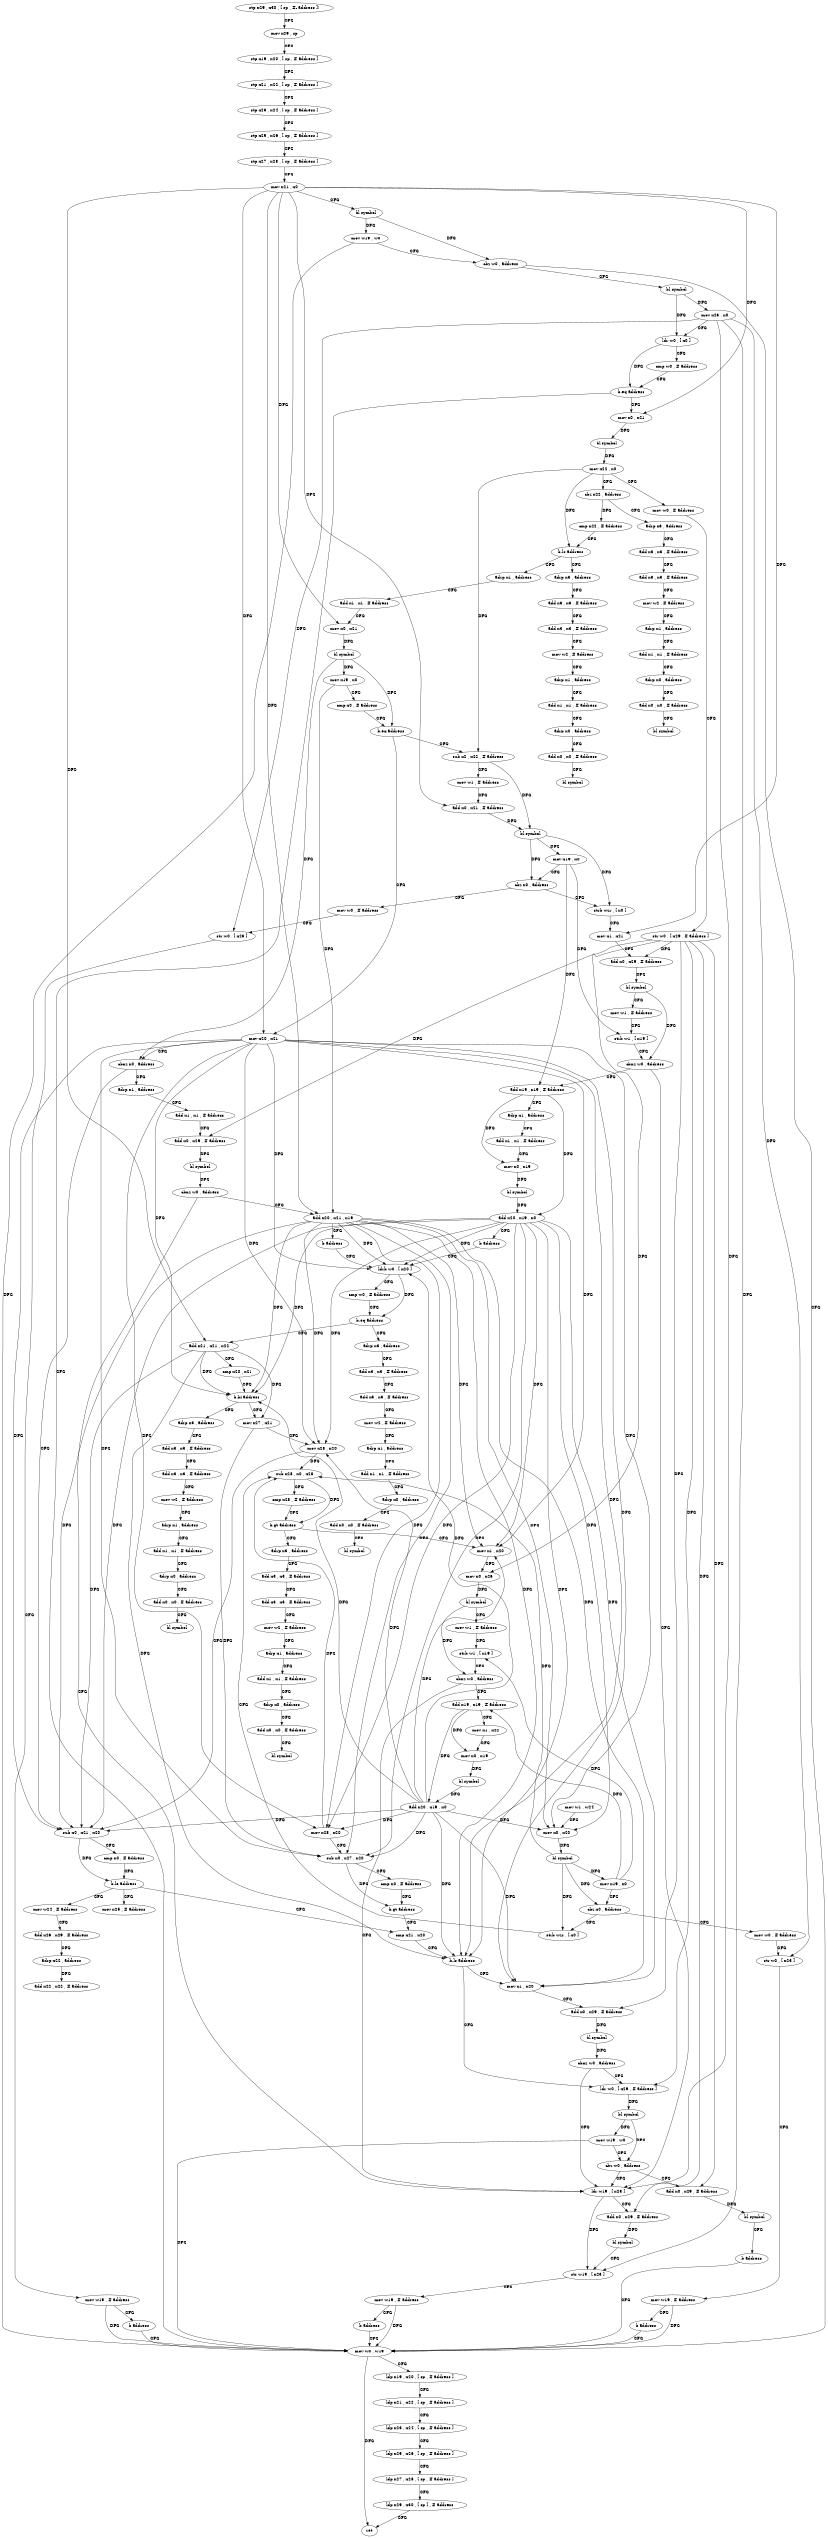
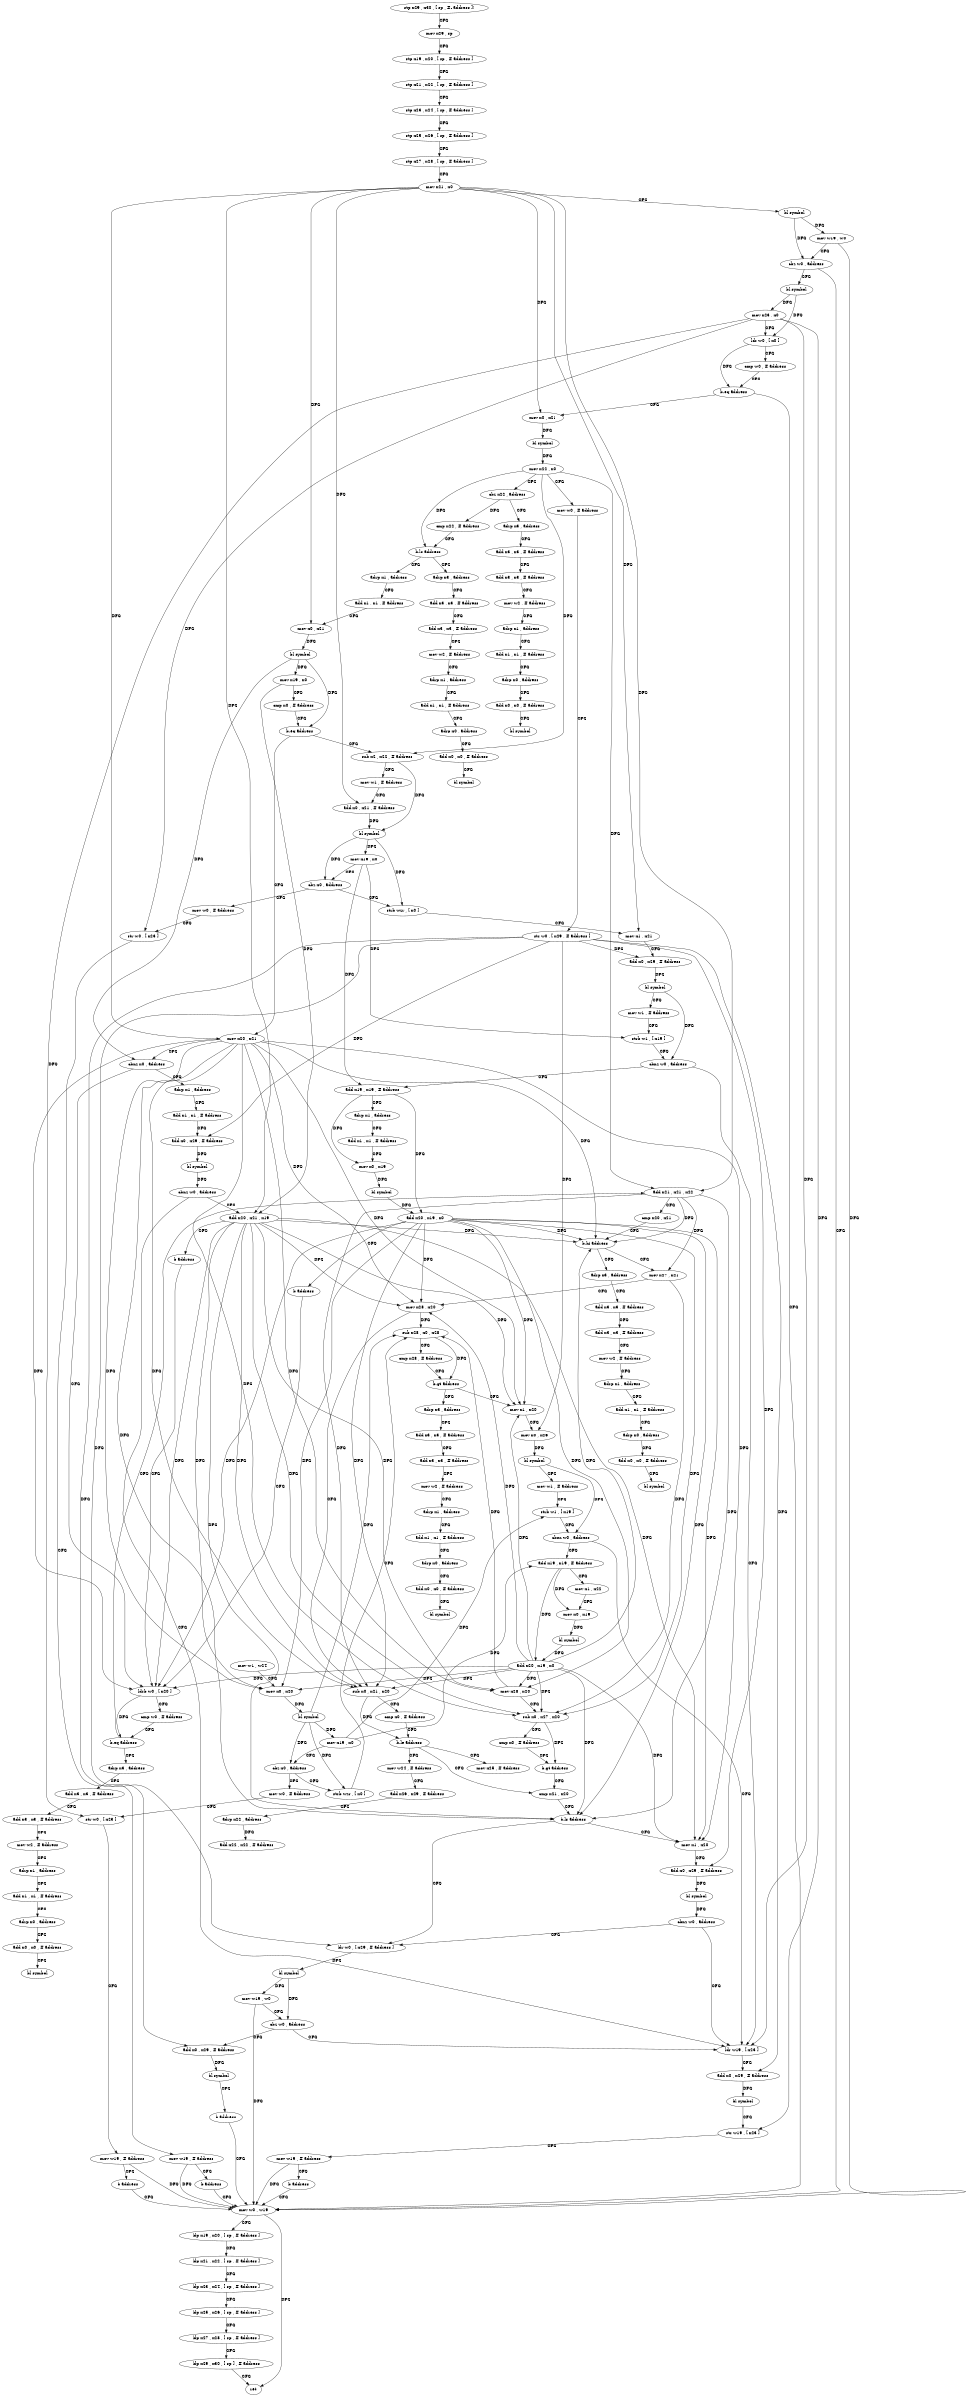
edge "mov x22 , x0" -> "add x21 , x21 , x22": added, label "DFG"
edge "cbnz x0 , address" -> "sub x0 , x21 , x20": now "cbnz x0 , address" -> "ldrb w0 , [ x20 ]"
edge "ldr w19 , [ x23 ]" -> "str w19 , [ x23 ]": removed, label "DFG"
